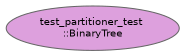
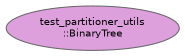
node "test_partitioner_test ::BinaryTree": label "test_partitioner_test ::BinaryTree" -> "test_partitioner_utils ::BinaryTree"
